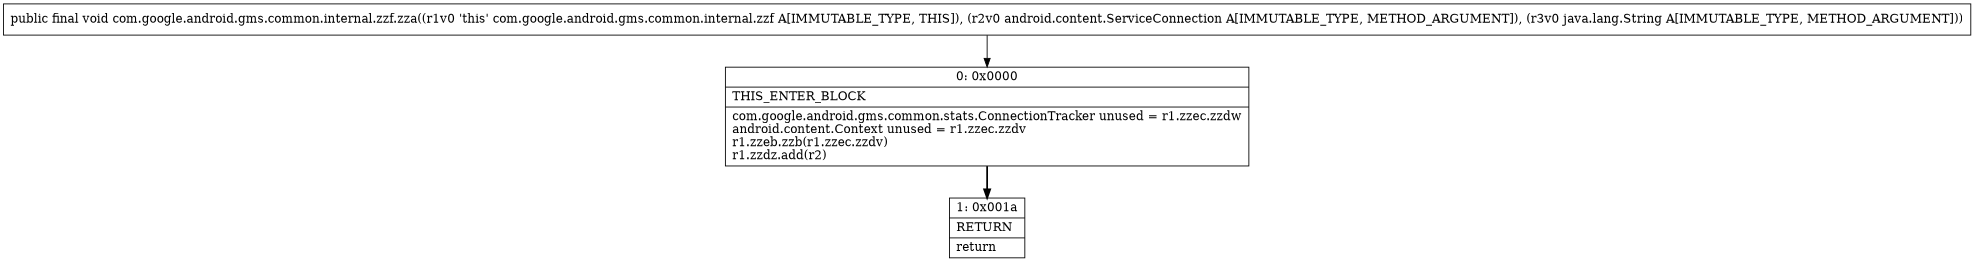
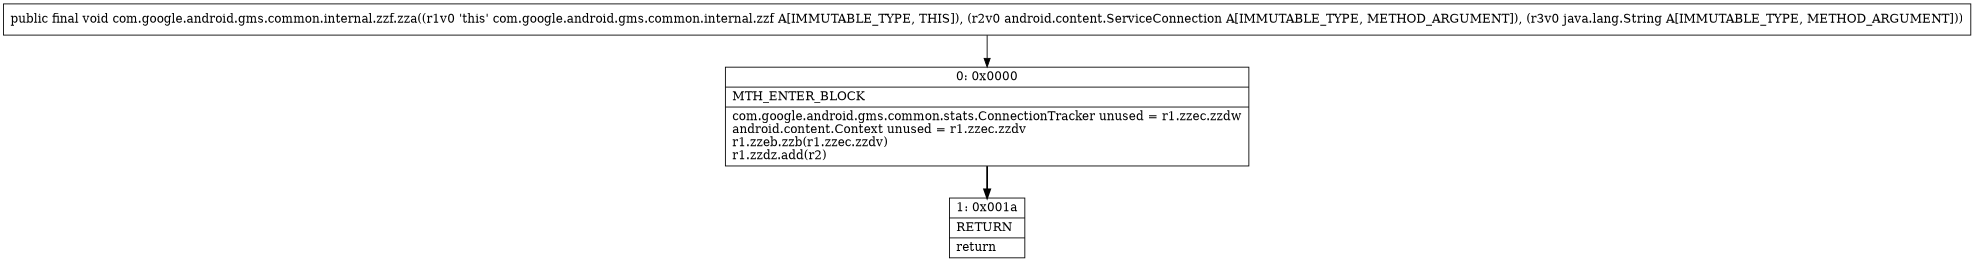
node "0: 0x0000": text "THIS_ENTER_BLOCK" -> "MTH_ENTER_BLOCK"
